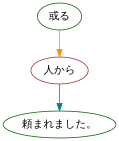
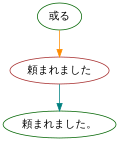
node "人から": label "人から" -> "頼まれました"
